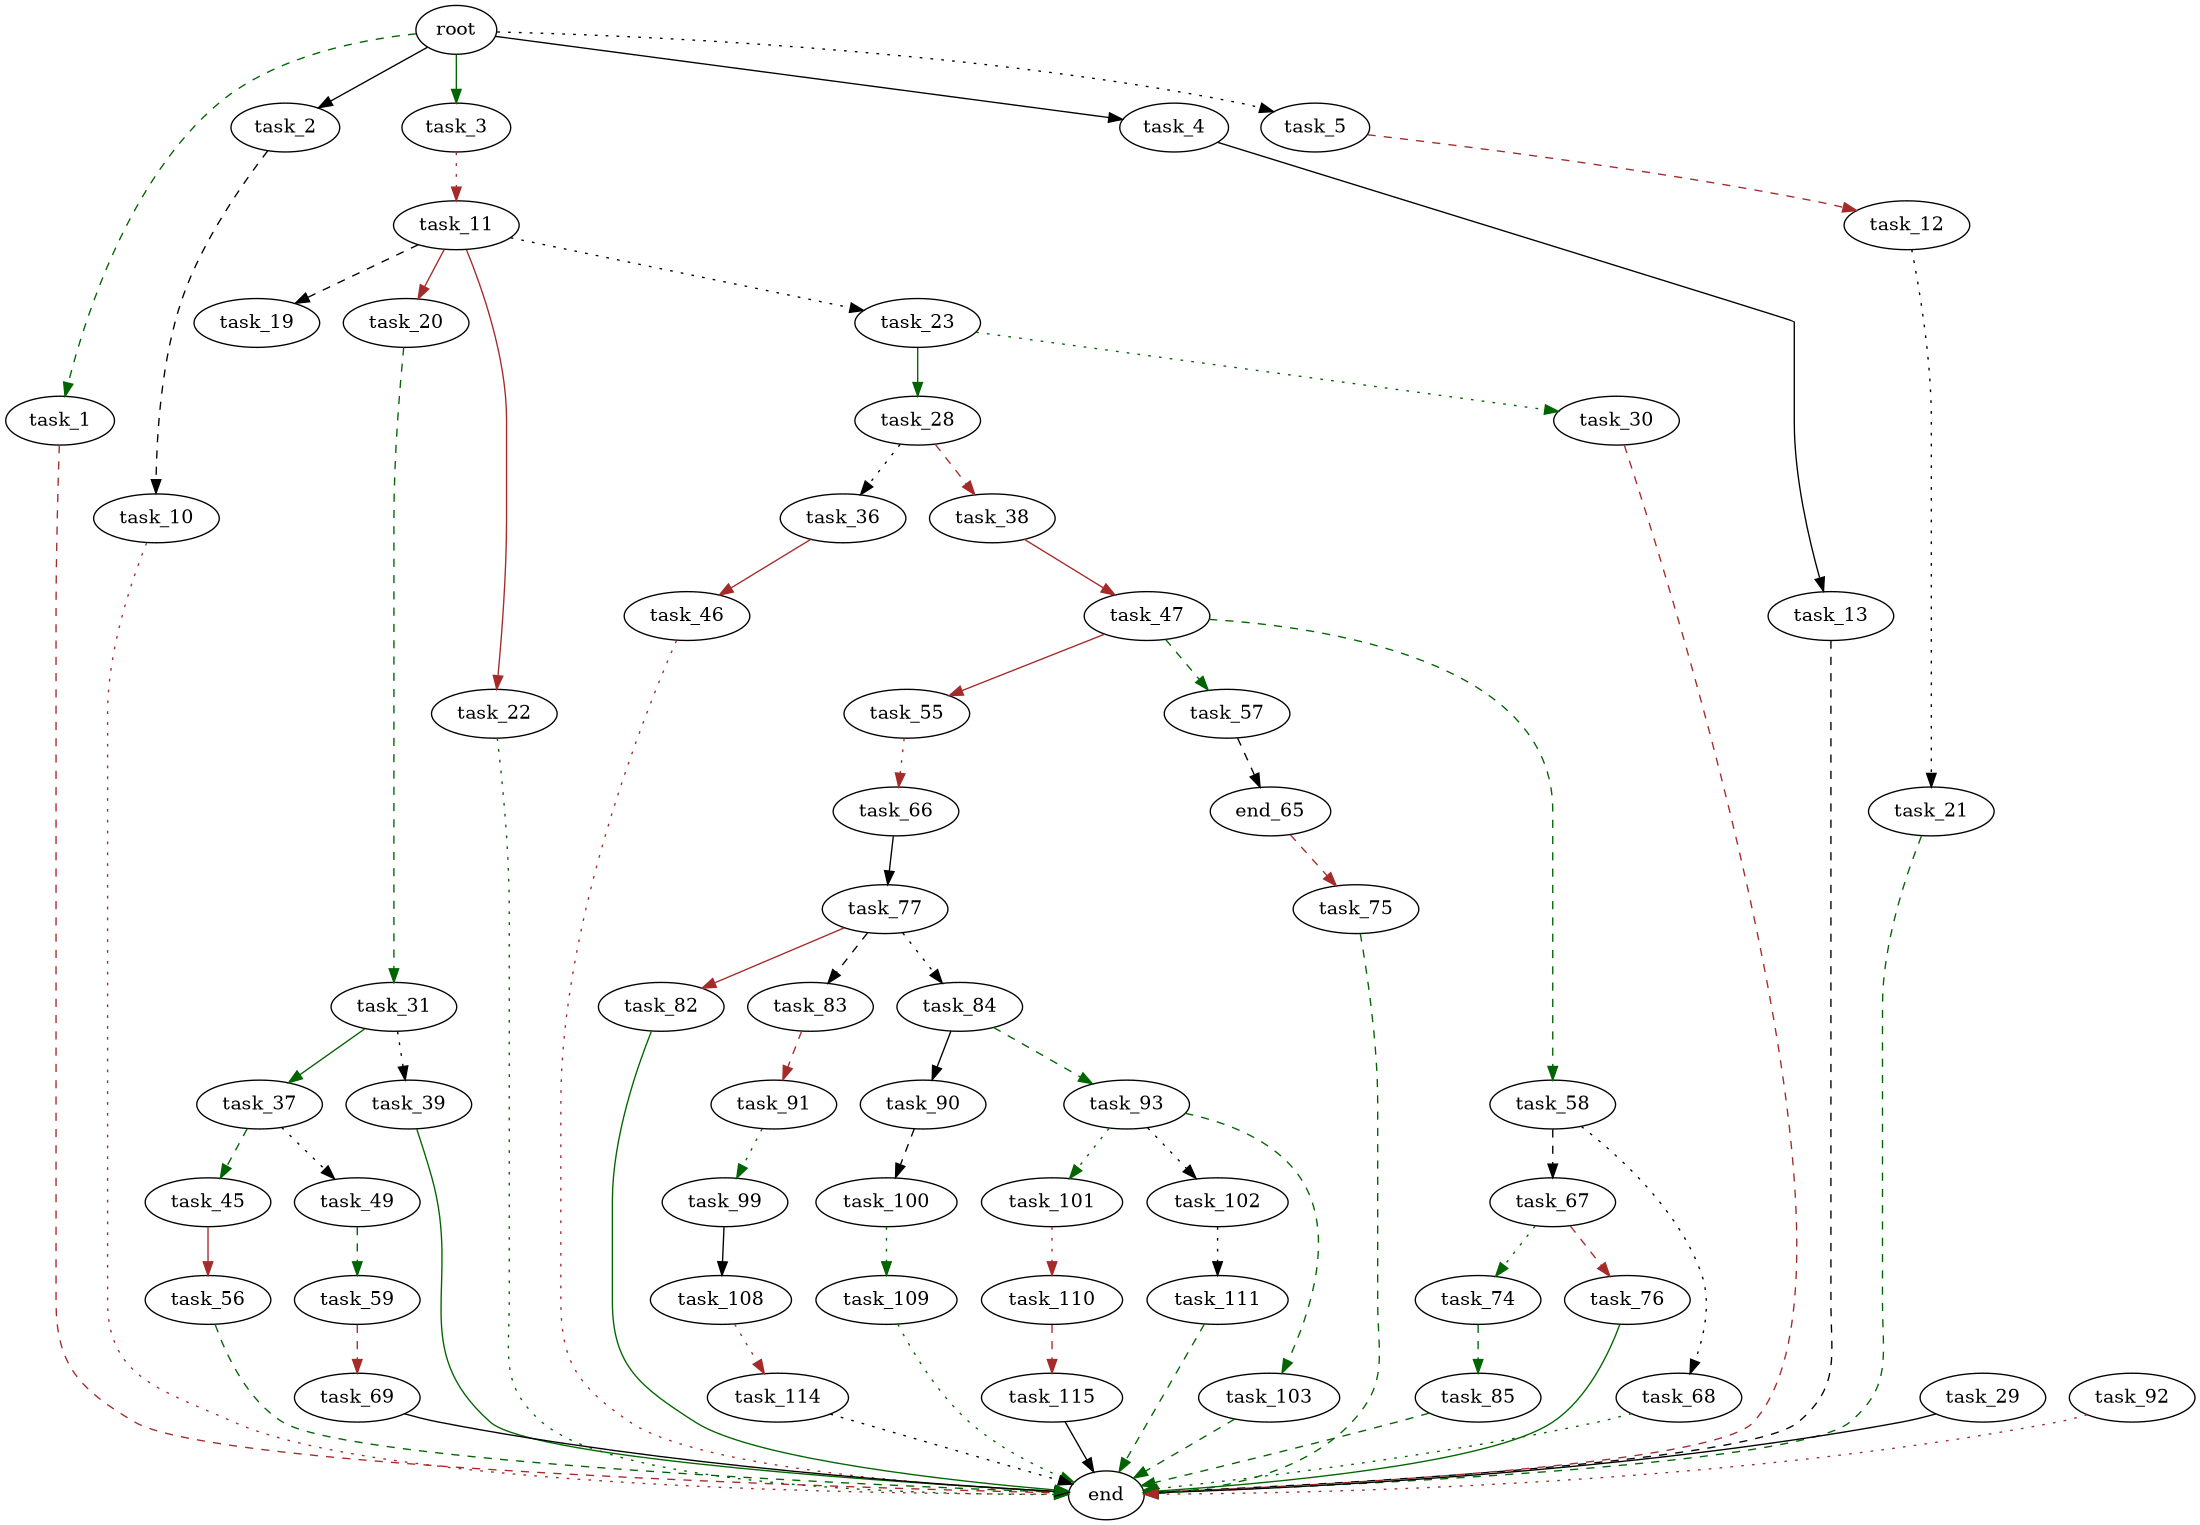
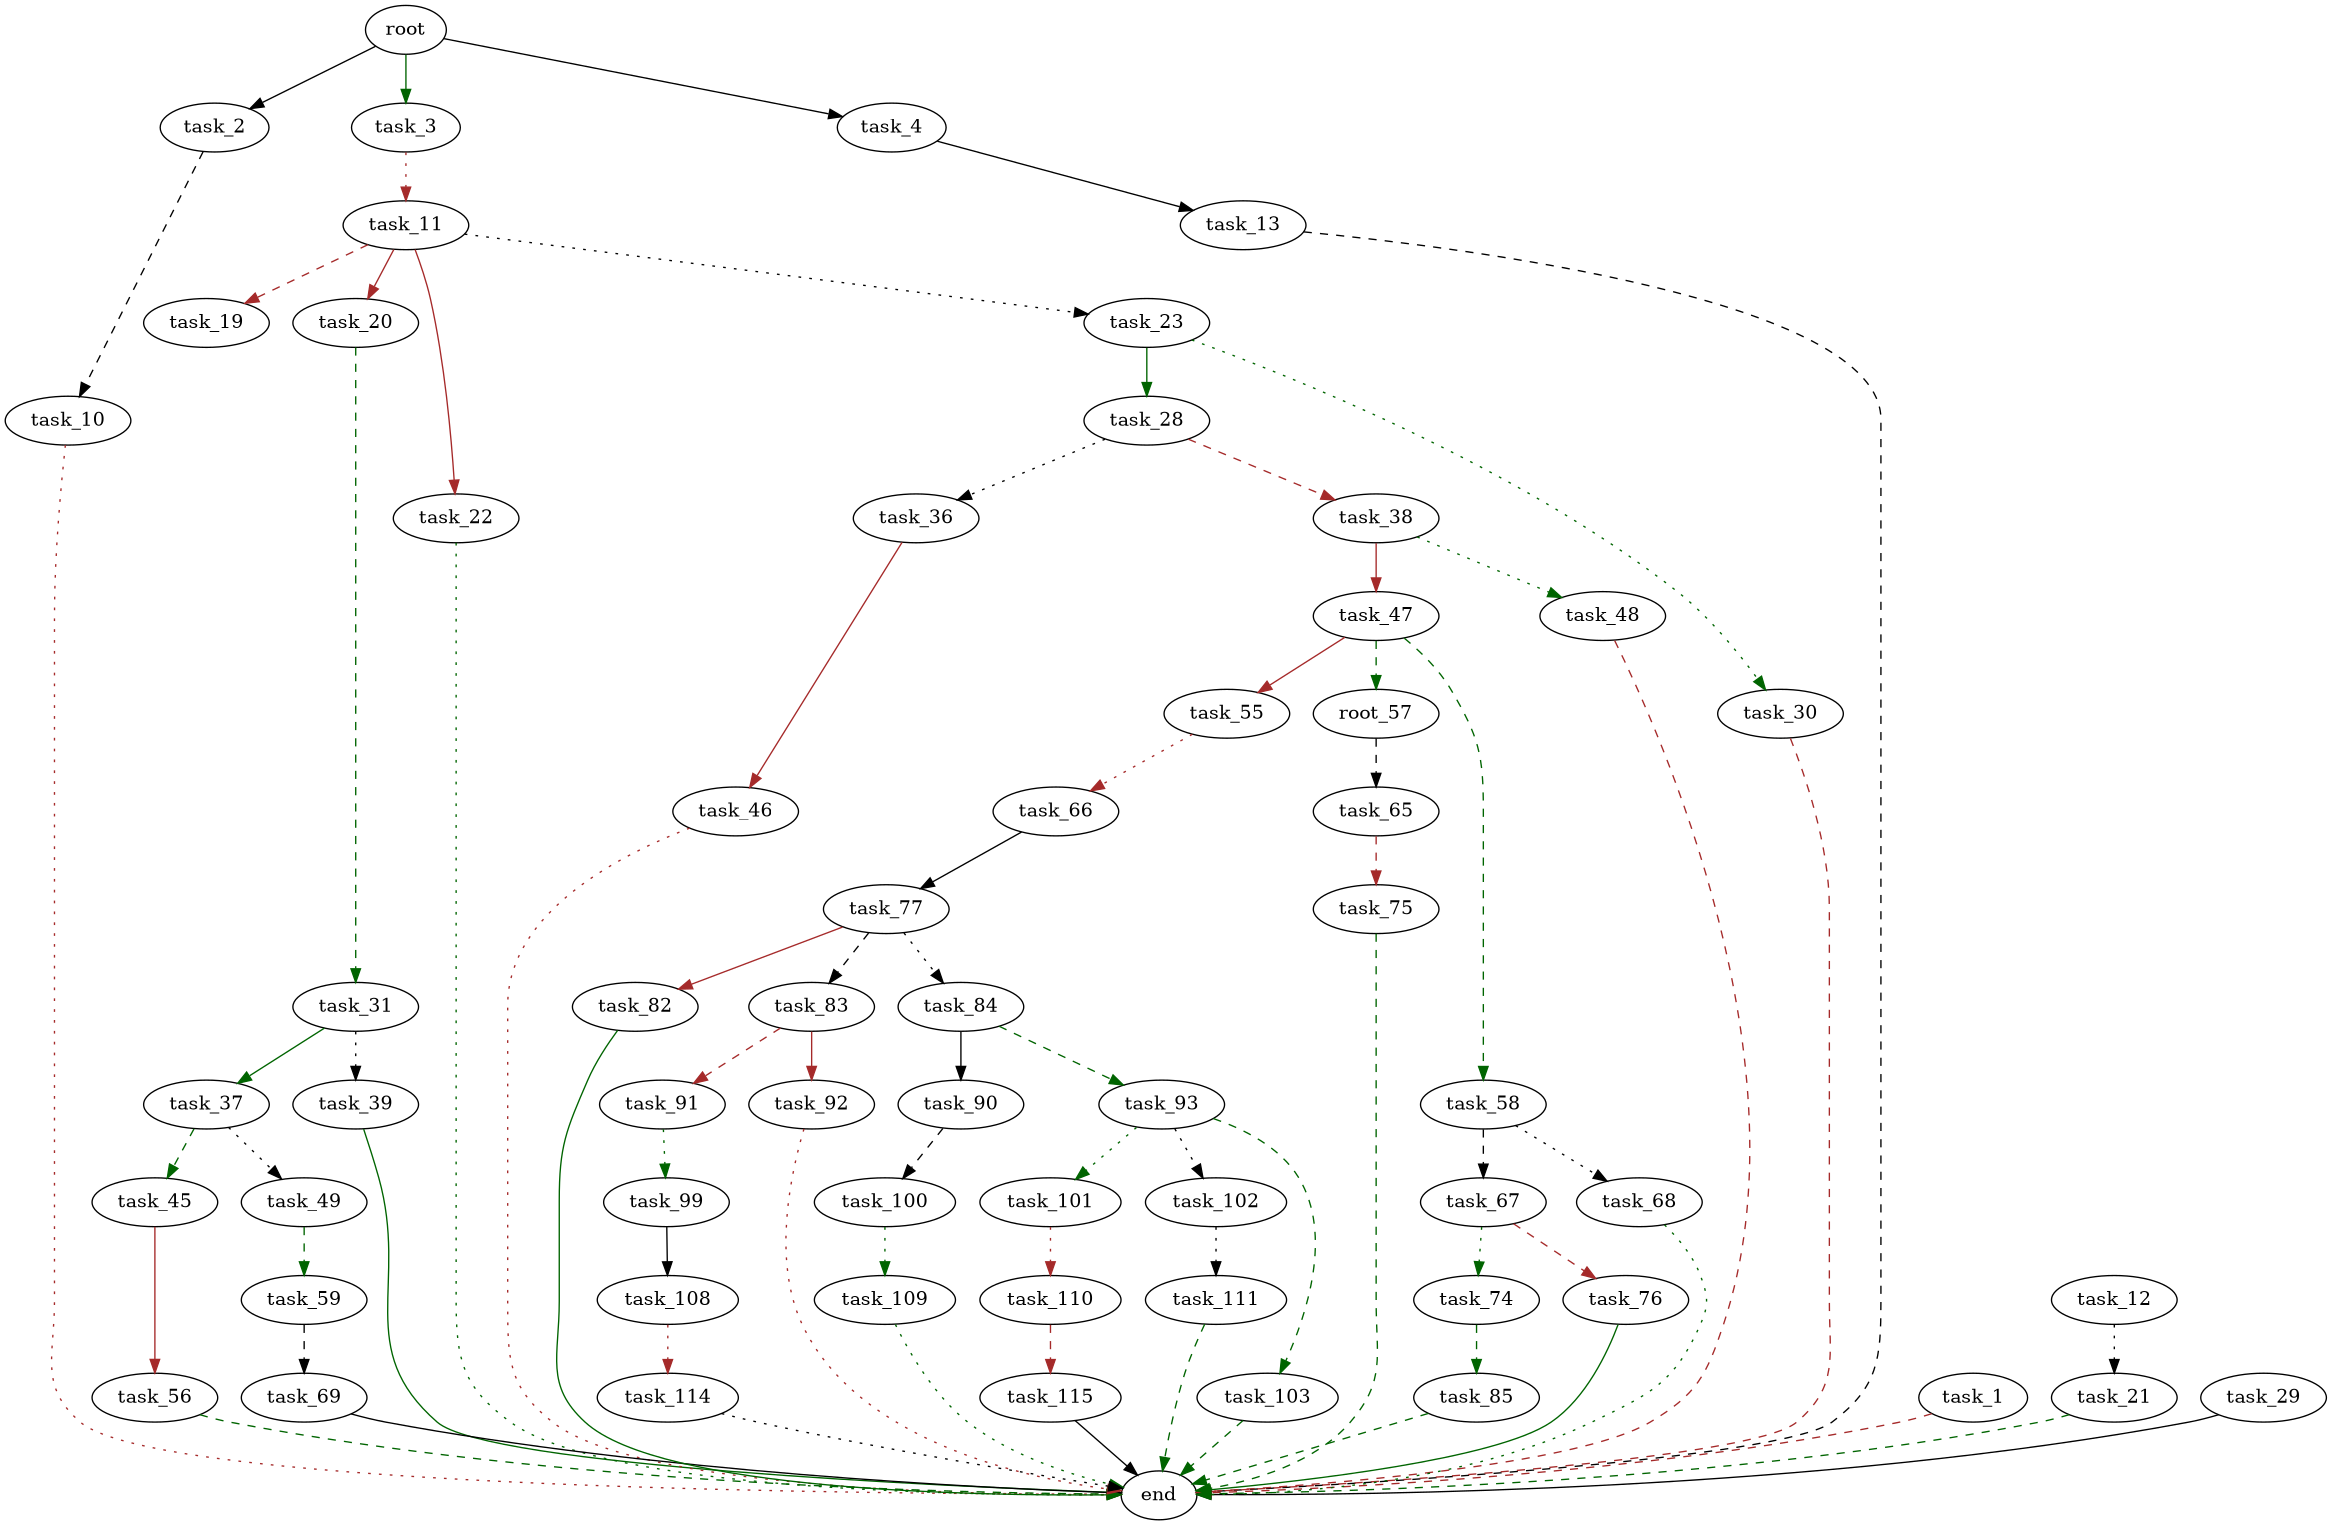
node "task_5": removed
edge "root" -> "task_1": removed
edge "task_11" -> "task_19": color black -> brown
node "task_48": added
node "task_57": label "task_57" -> "root_57"
node "end_65": label "end_65" -> "task_65"
edge "task_83" -> "task_92": added
edge "task_59" -> "task_69": color brown -> black
